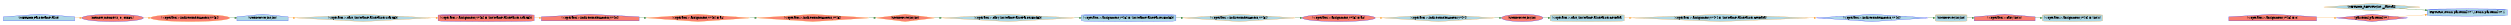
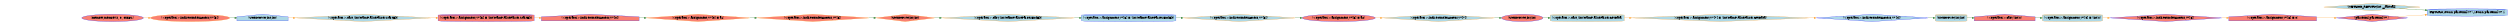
node "(METHOD,ParseNameValue)": removed
node "(<operator>.indirectIndexAccess,v7[8])": added
